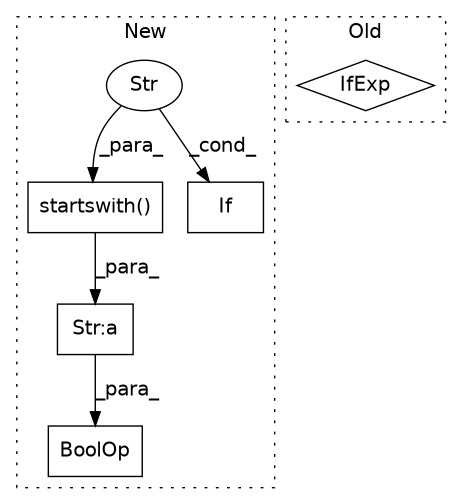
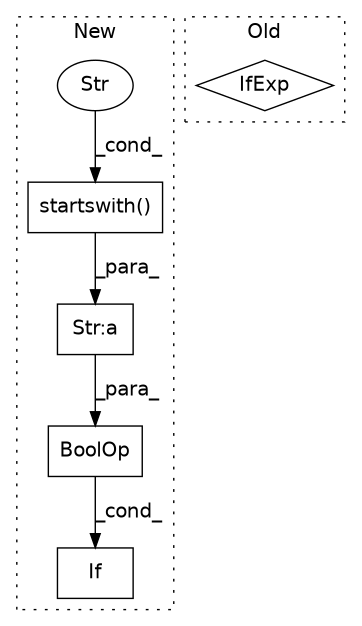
edge "Str" -> "If": now "BoolOp" -> "If"
edge "Str" -> "startswith()": label "_para_" -> "_cond_"
